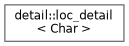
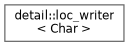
node "detail::loc_detail < Char >": label "detail::loc_detail < Char >" -> "detail::loc_writer < Char >"
